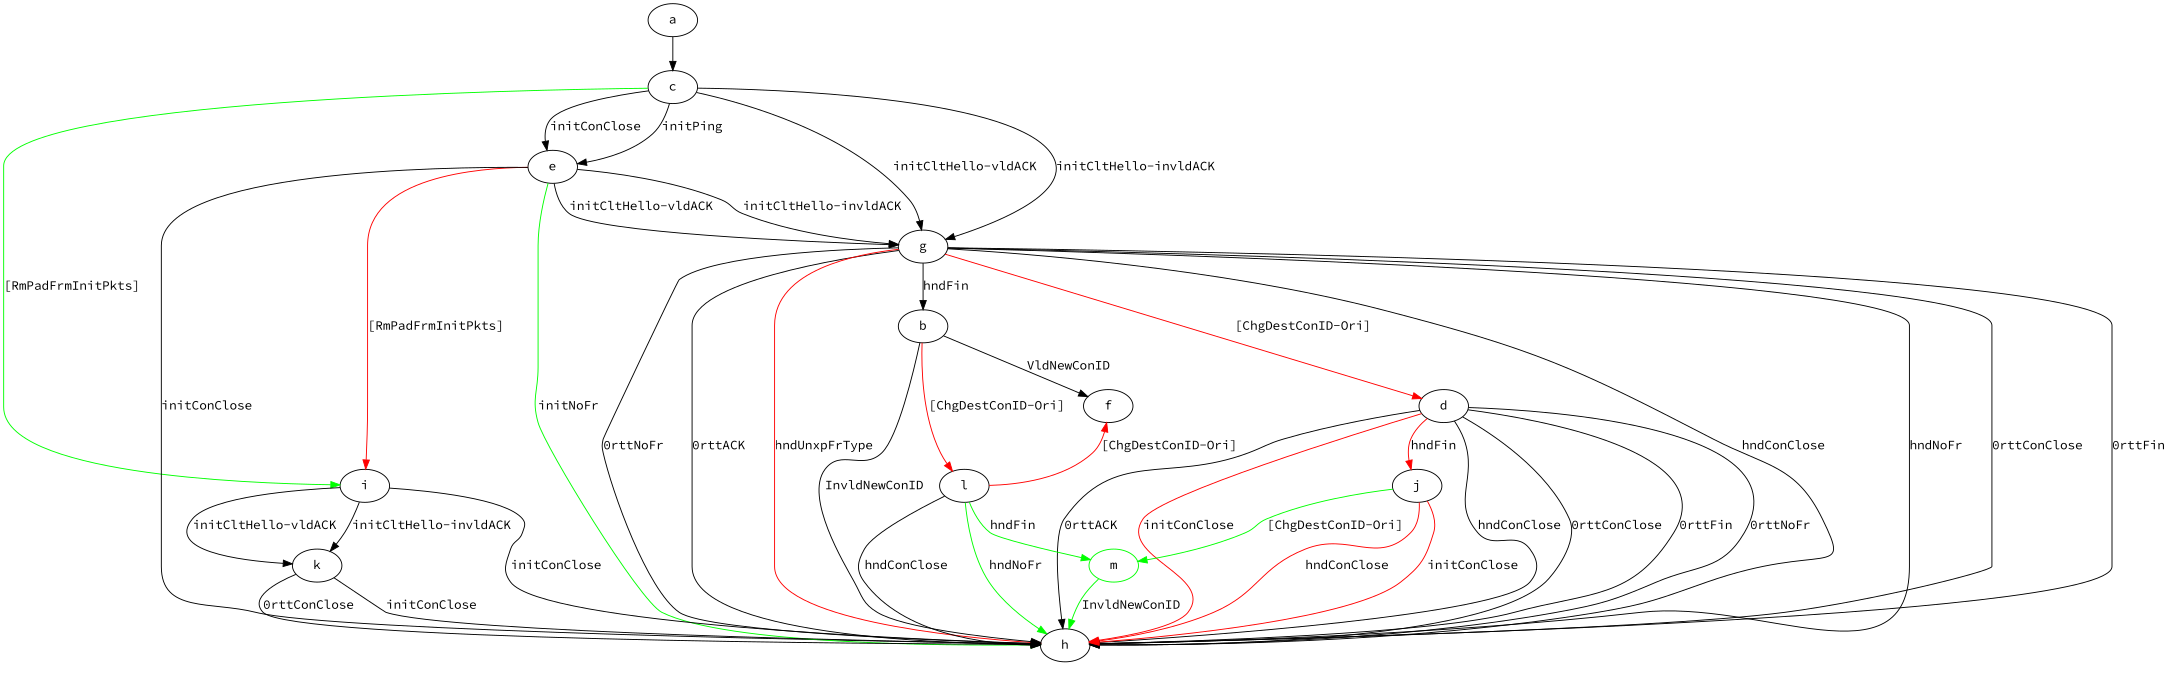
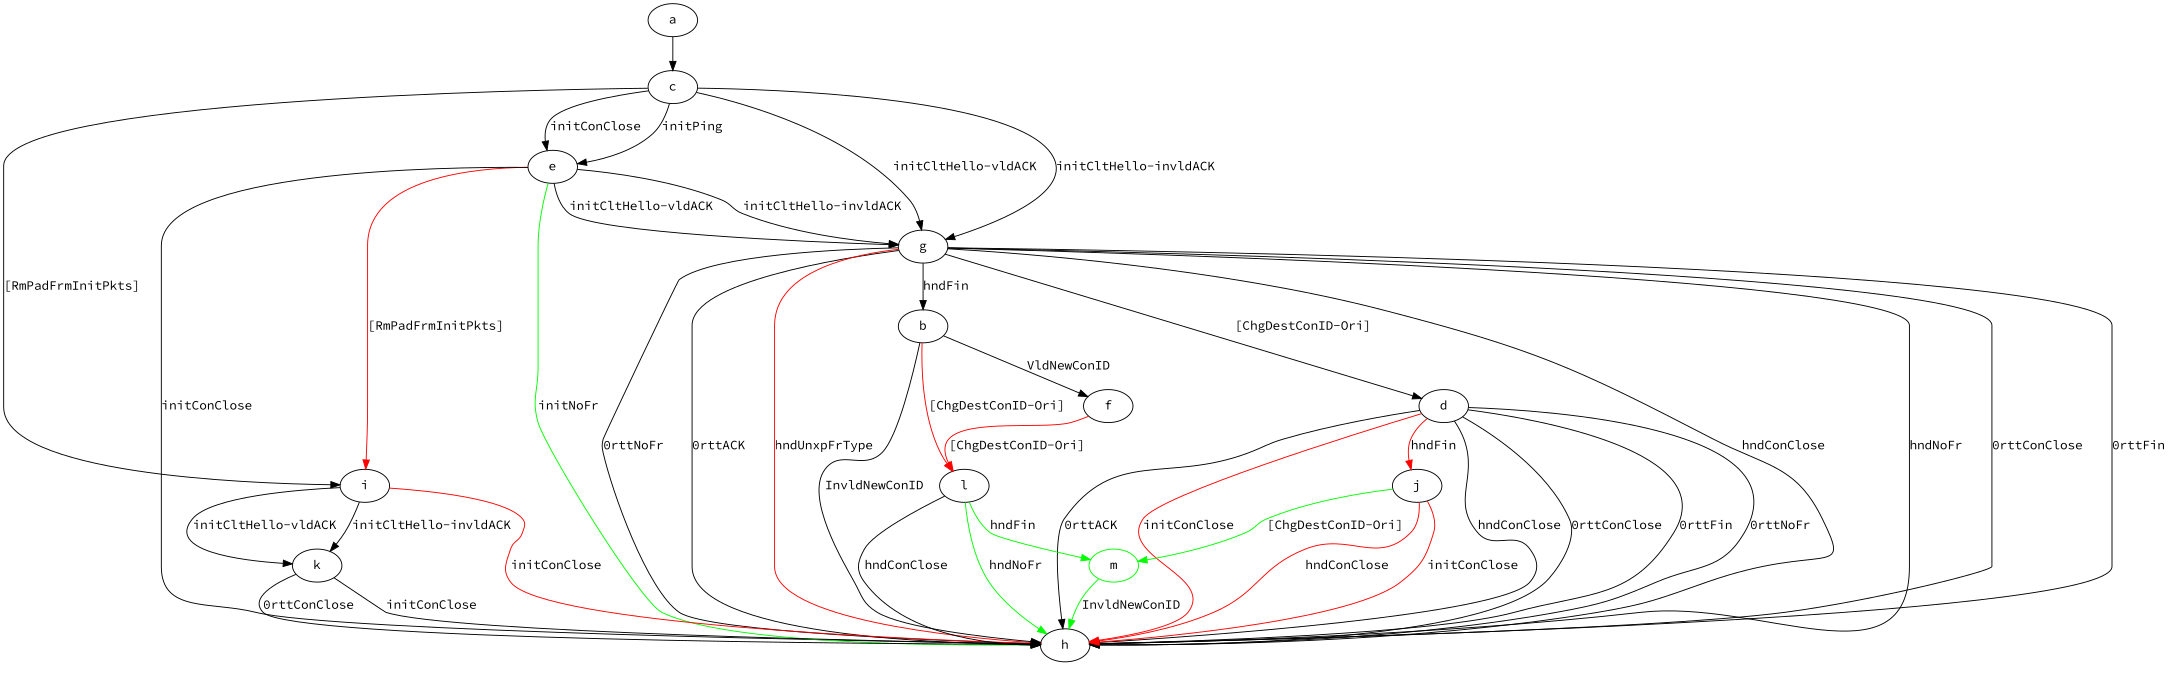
edge "c" -> "i": color green -> black
edge "g" -> "d": color red -> black
edge "l" -> "f": reversed
edge "i" -> "h": color black -> red
